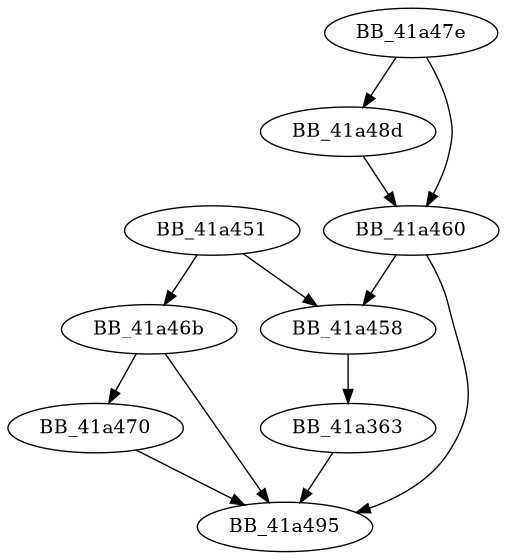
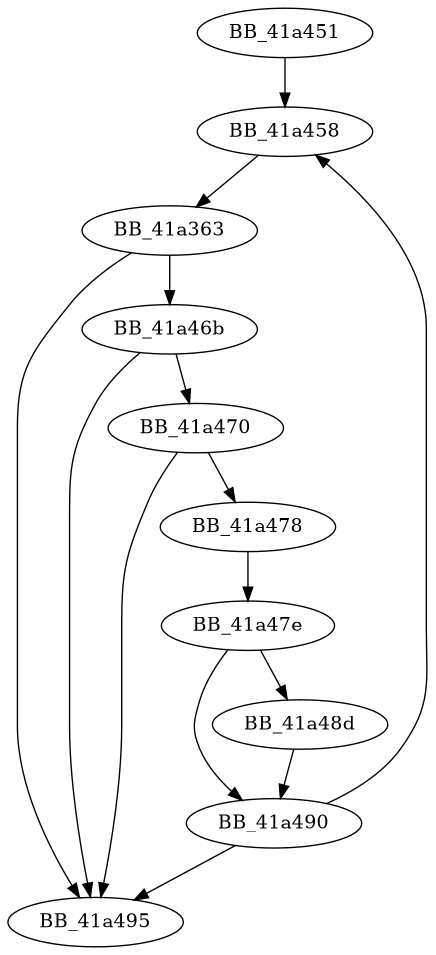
node "BB_41a460": label "BB_41a460" -> "BB_41a490"
edge "BB_41a451" -> "BB_41a46b": now "BB_41a363" -> "BB_41a46b"
node "BB_41a478": added
